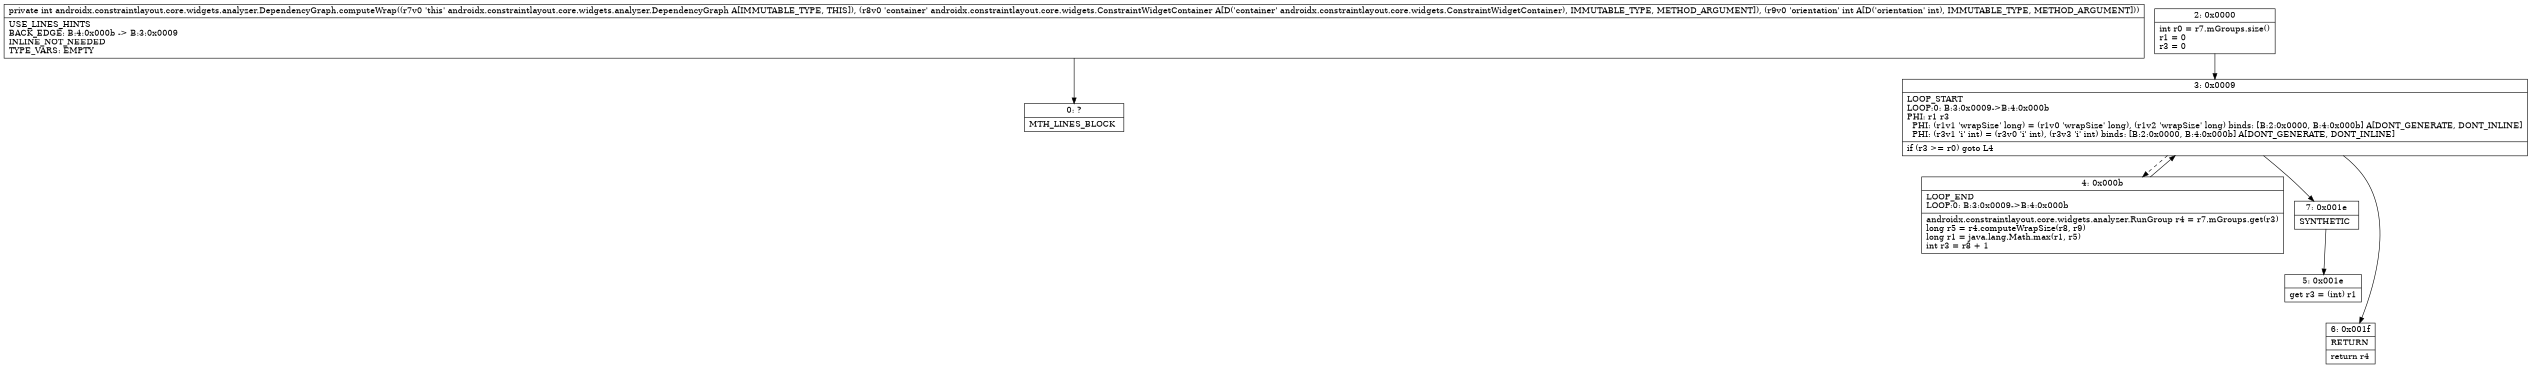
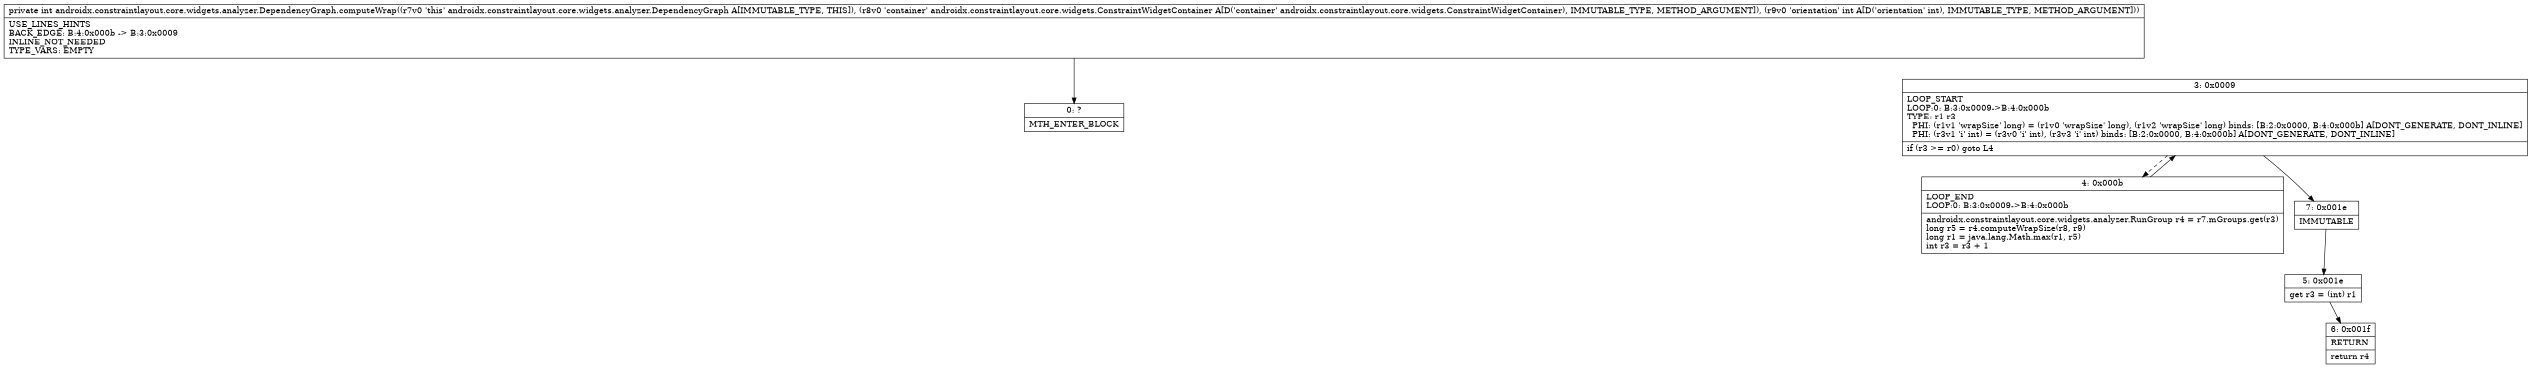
node "2: 0x0000": removed
node "3: 0x0009": text "PHI: r1 r3" -> "TYPE: r1 r3"
node "0: ?": text "MTH_LINES_BLOCK" -> "MTH_ENTER_BLOCK"
node "7: 0x001e": text "SYNTHETIC" -> "IMMUTABLE"
edge "3: 0x0009" -> "6: 0x001f": now "5: 0x001e" -> "6: 0x001f"
node "4: 0x000b": text "int r3 = r8 + 1" -> "int r3 = r3 + 1"
